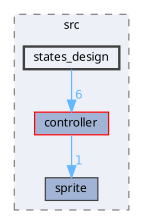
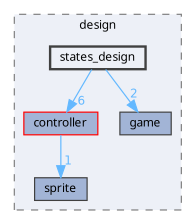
cluster "src": label "src" -> "design"
node "game": added
